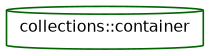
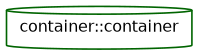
node "collections::container": label "collections::container" -> "container::container"
